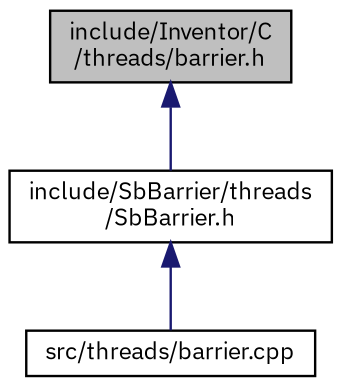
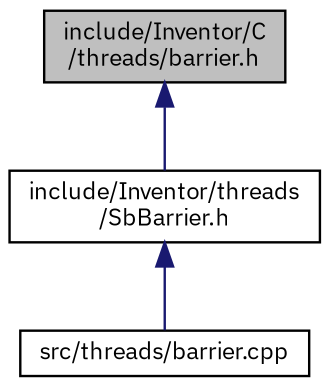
node "include/SbBarrier/threads /SbBarrier.h": label "include/SbBarrier/threads /SbBarrier.h" -> "include/Inventor/threads /SbBarrier.h"
